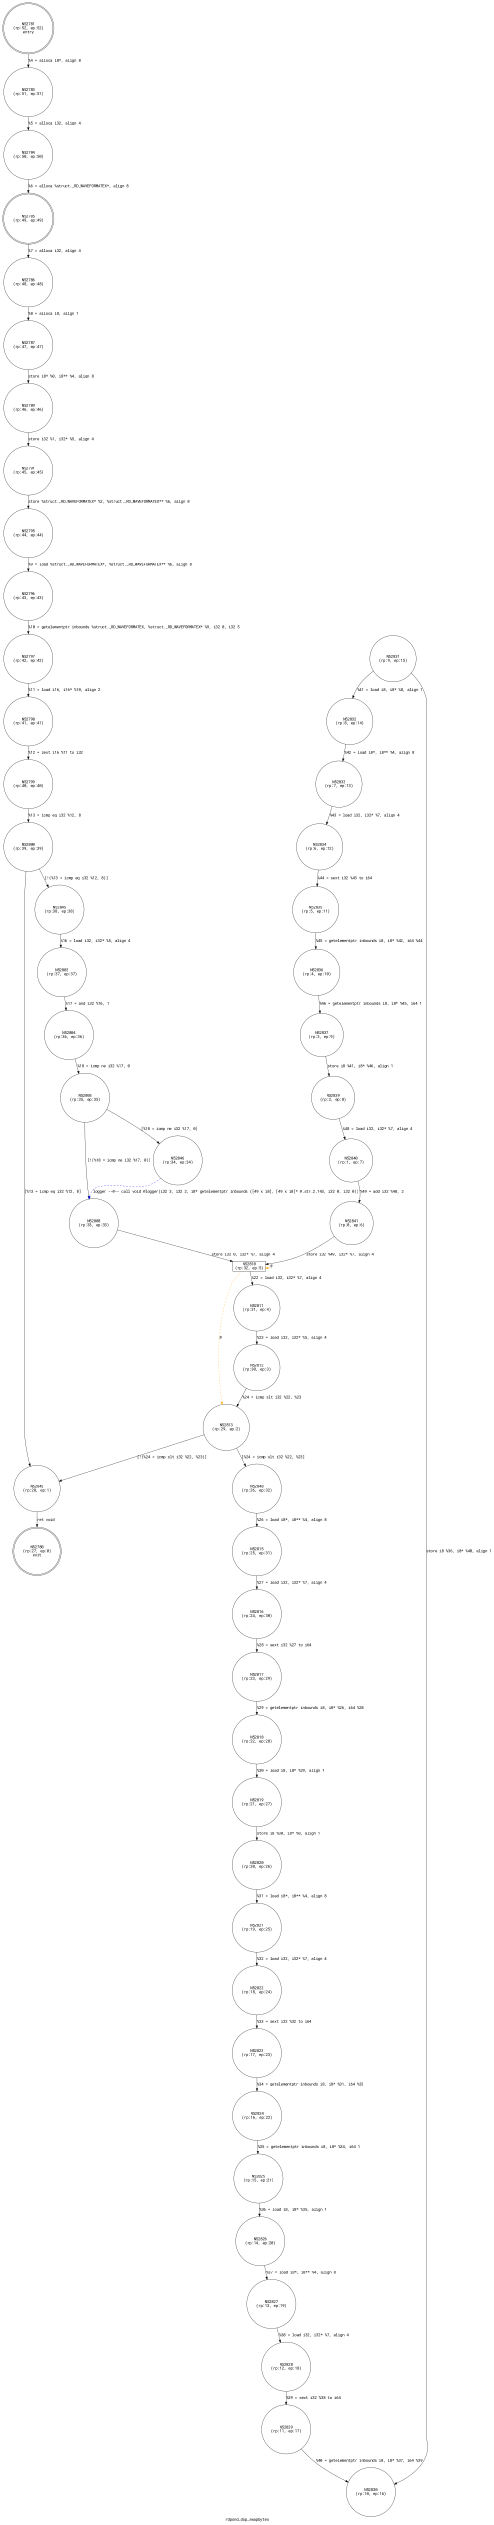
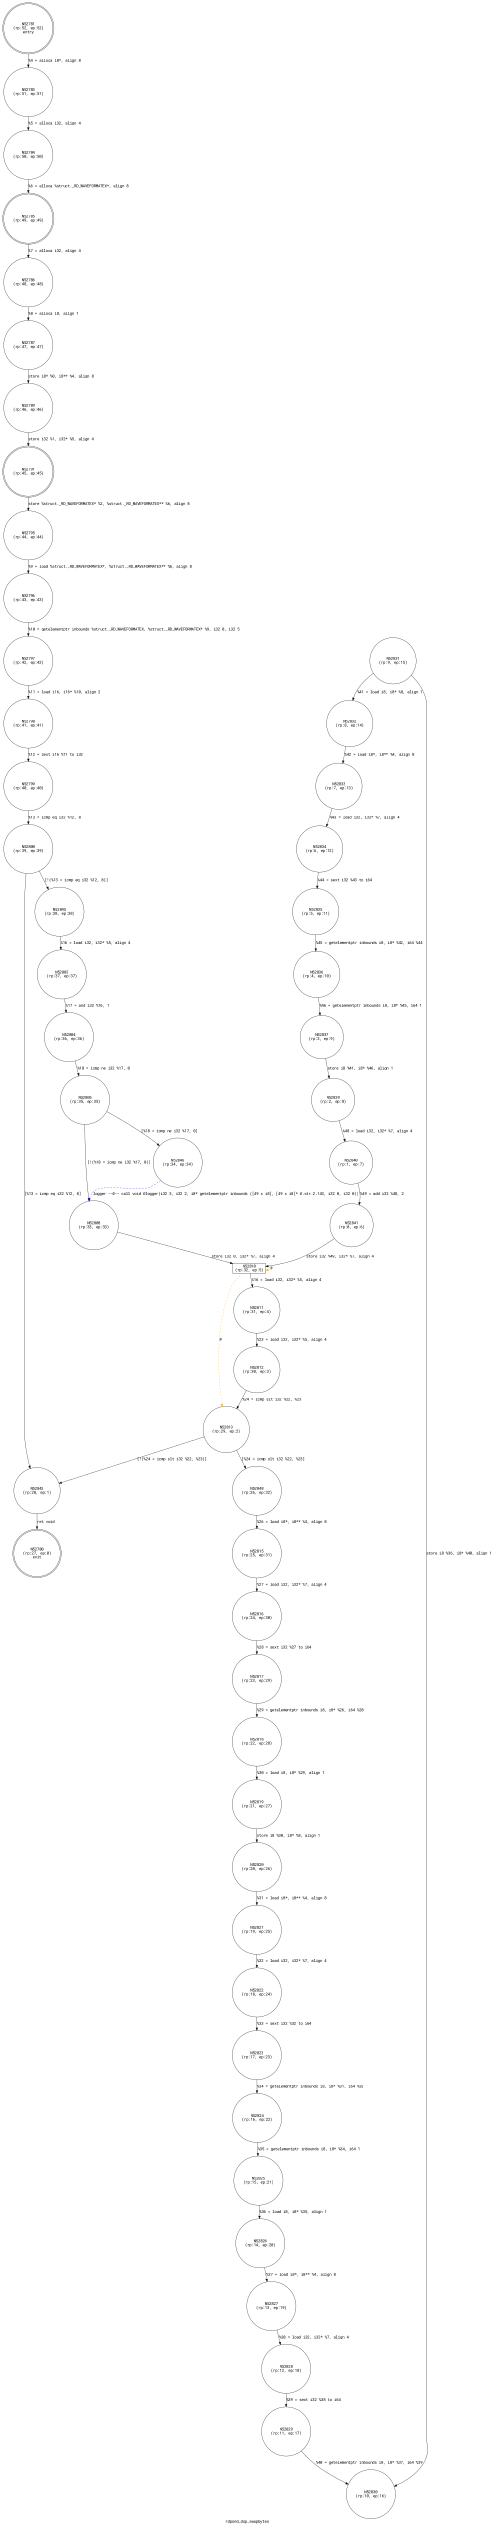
node "N52791 (rp:45, ep:45)": shape circle -> doublecircle
edge "N52810 (rp:32, ep:5)" -> "N52811 (rp:31, ep:4)": label "%22 = load i32, i32* %7, align 4" -> "%16 = load i32, i32* %5, align 4"
